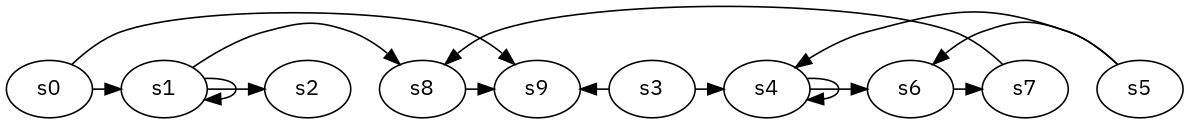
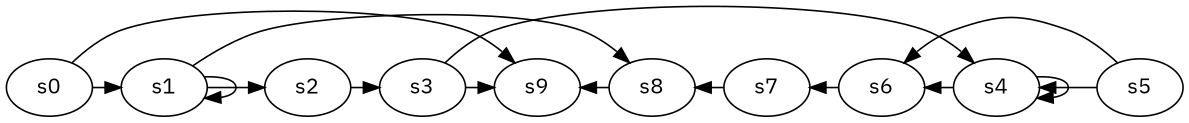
edge "s2" -> "s3": added
